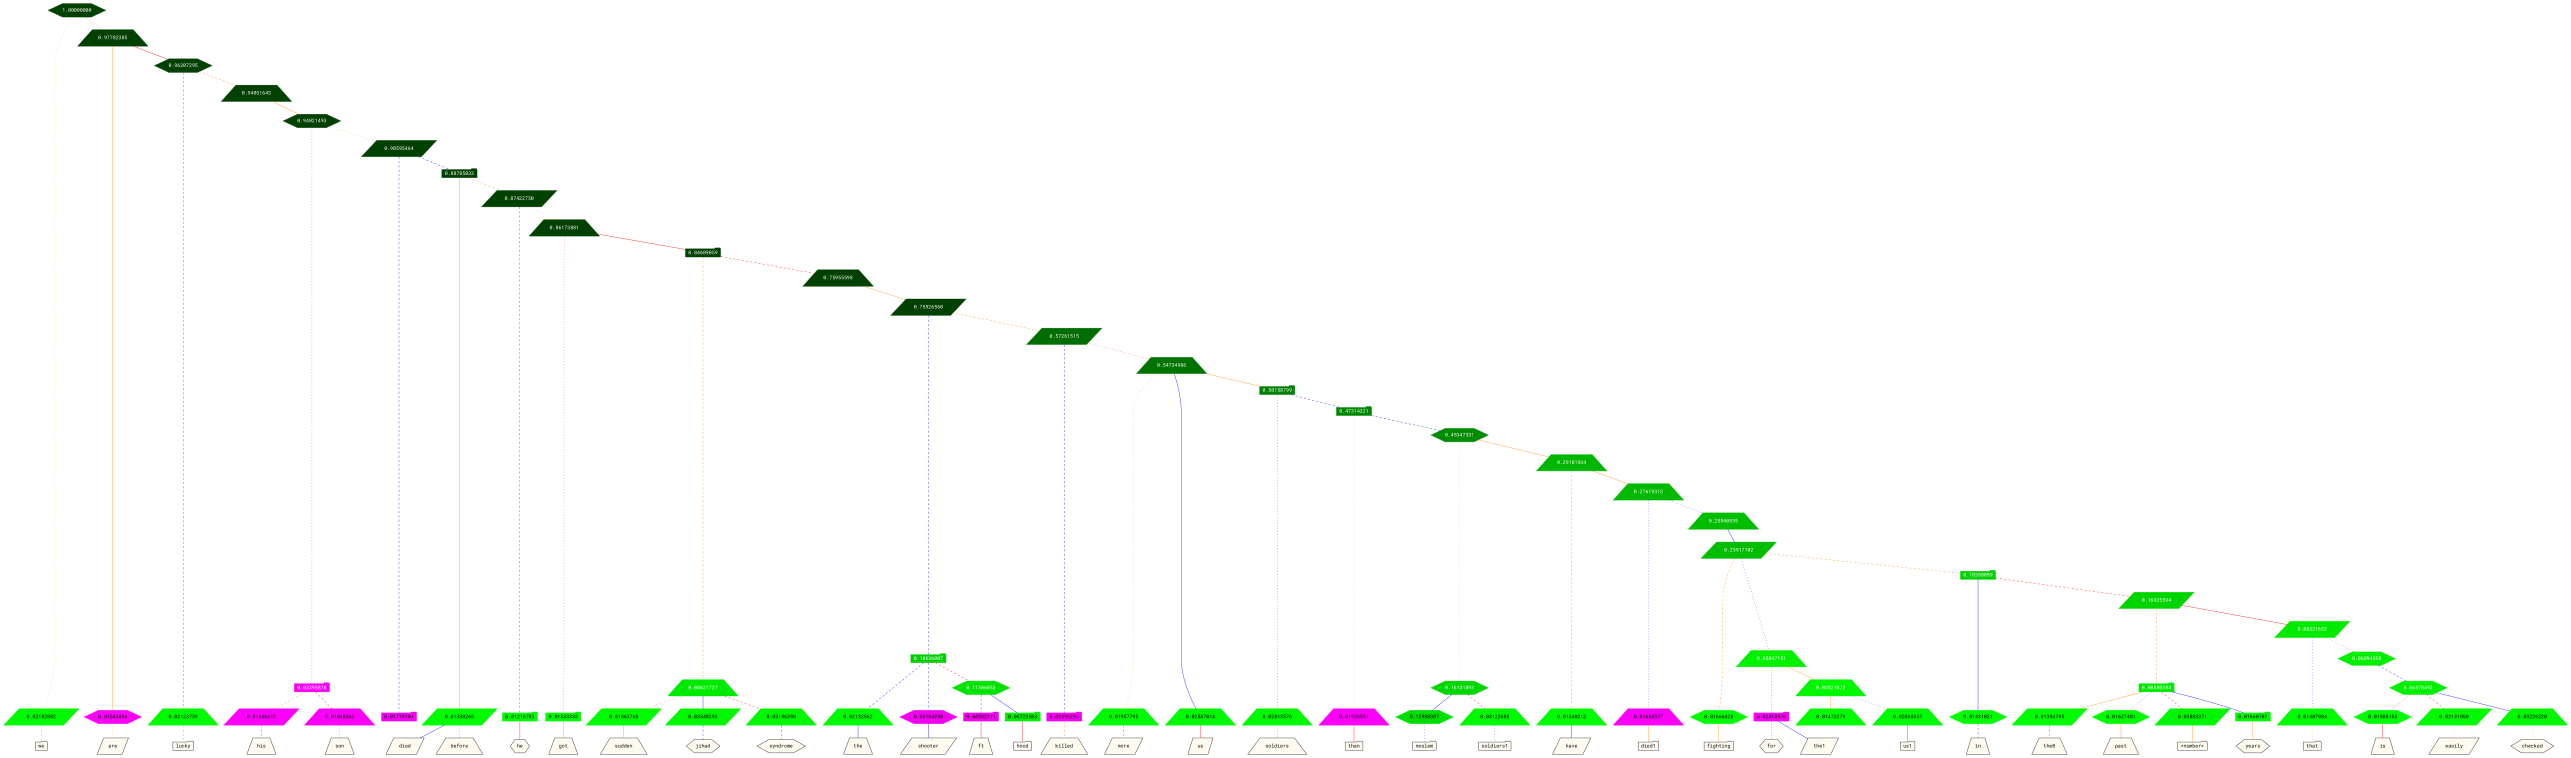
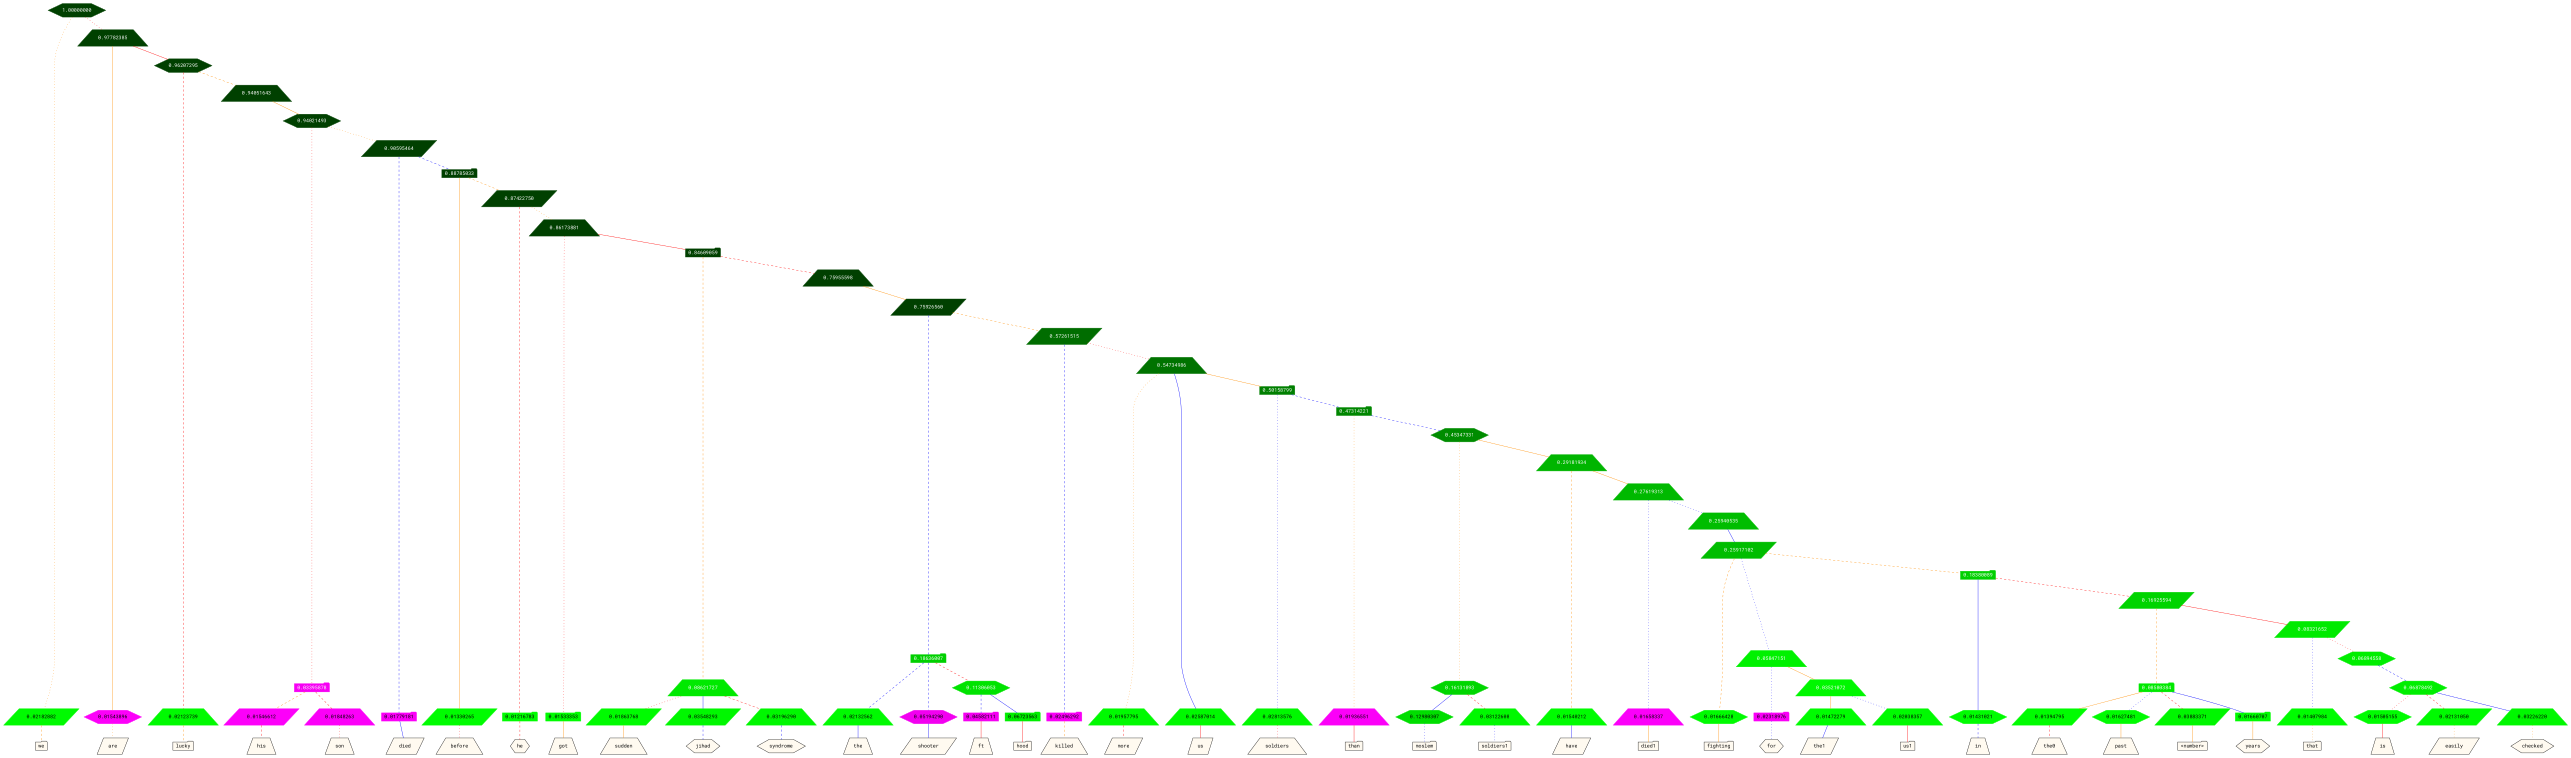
edge "0.01216783" -- "he": style solid -> dashed
edge "0.02318976" -- "the1": now "0.01472279" -- "the1"
edge "0.01330265" -- "died": now "0.01779181" -- "died"
